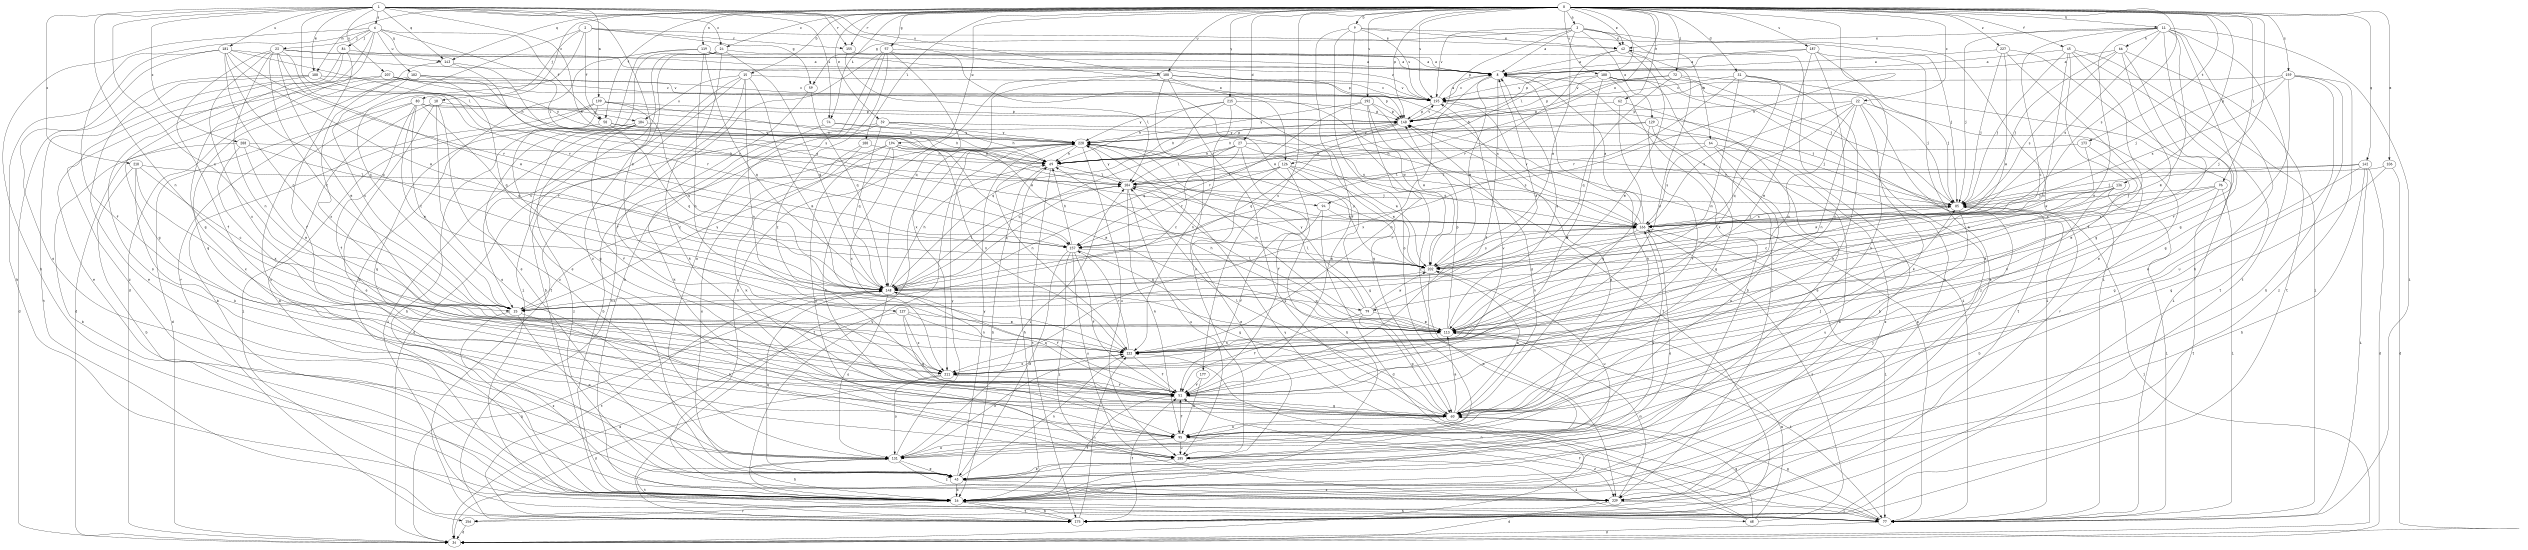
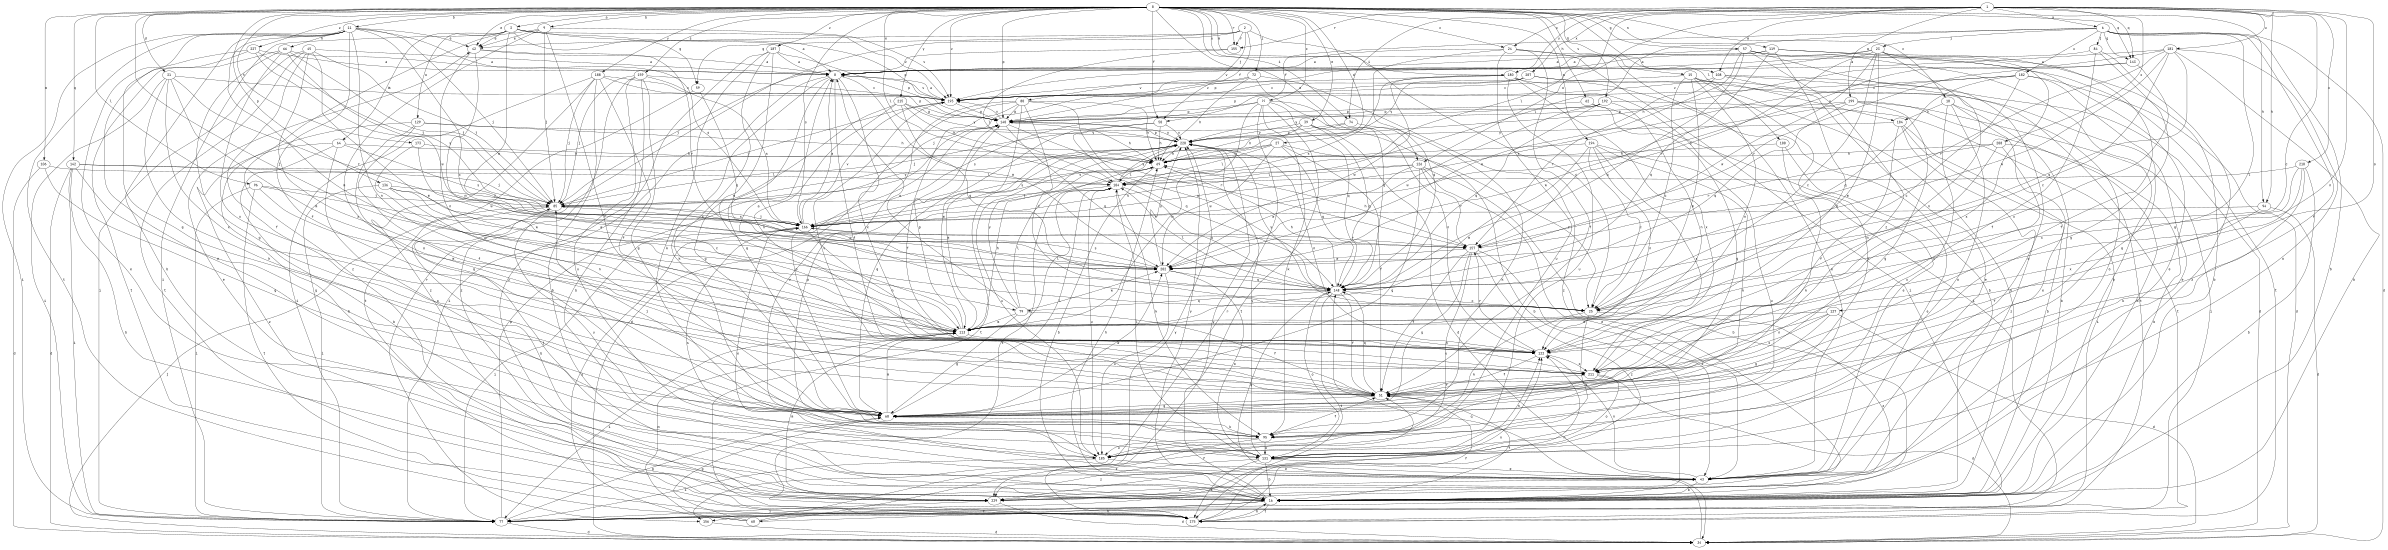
edge "0" -> "45": removed, label "f"
edge "8" -> "60": added, label "g"
node "177": removed
